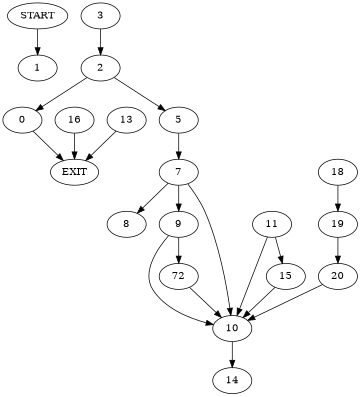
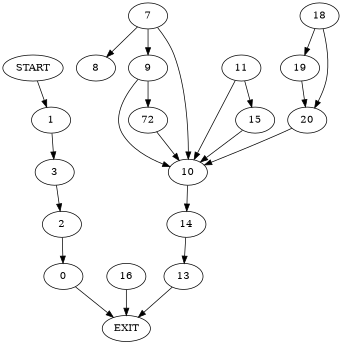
edge "18" -> "20": added
node "5": removed
edge "1" -> "3": added
edge "14" -> "13": added
